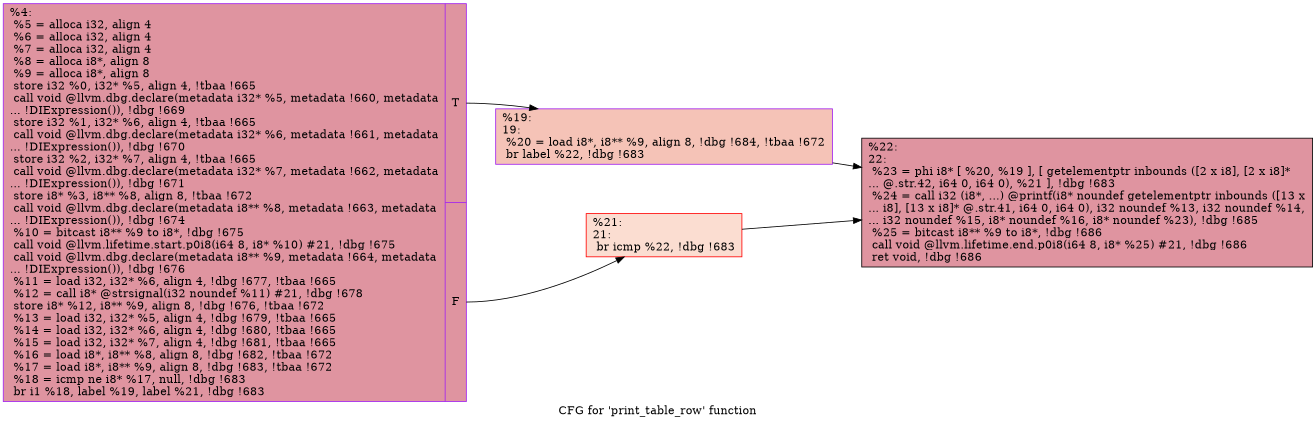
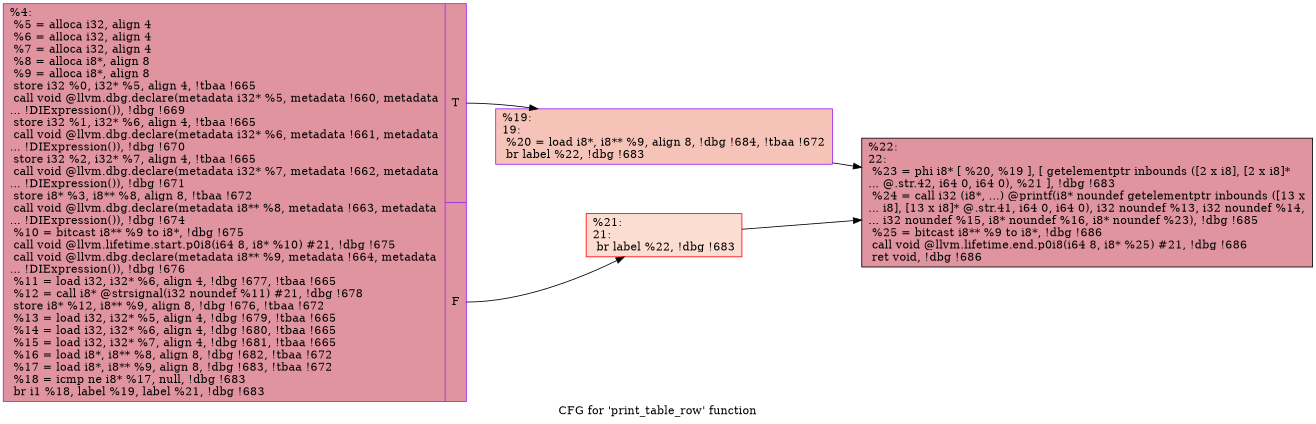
node "%21:": text "br icmp %22, !dbg !683" -> "br label %22, !dbg !683"
